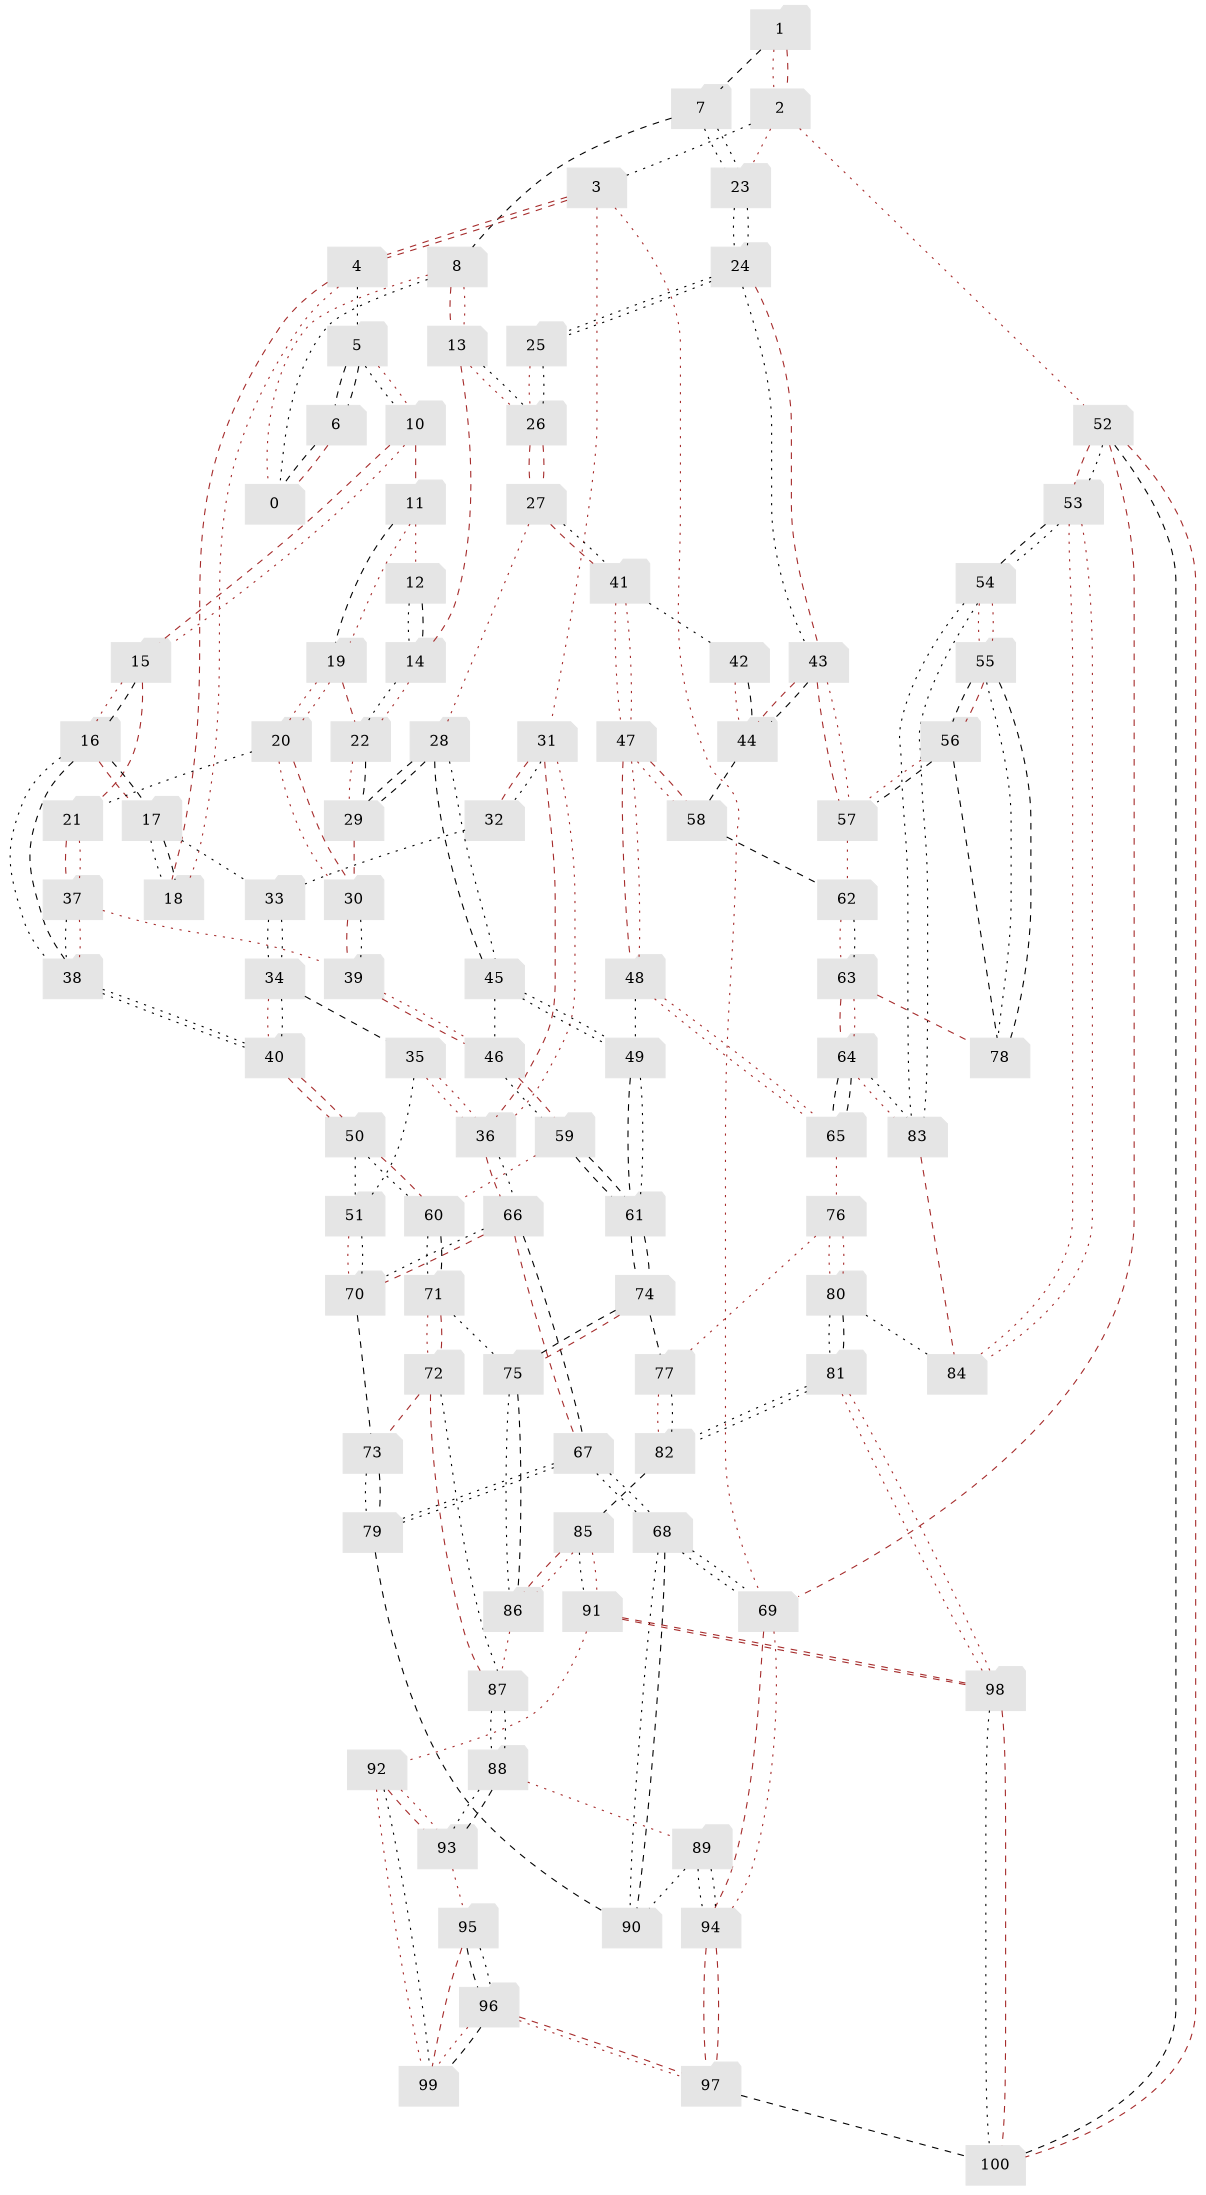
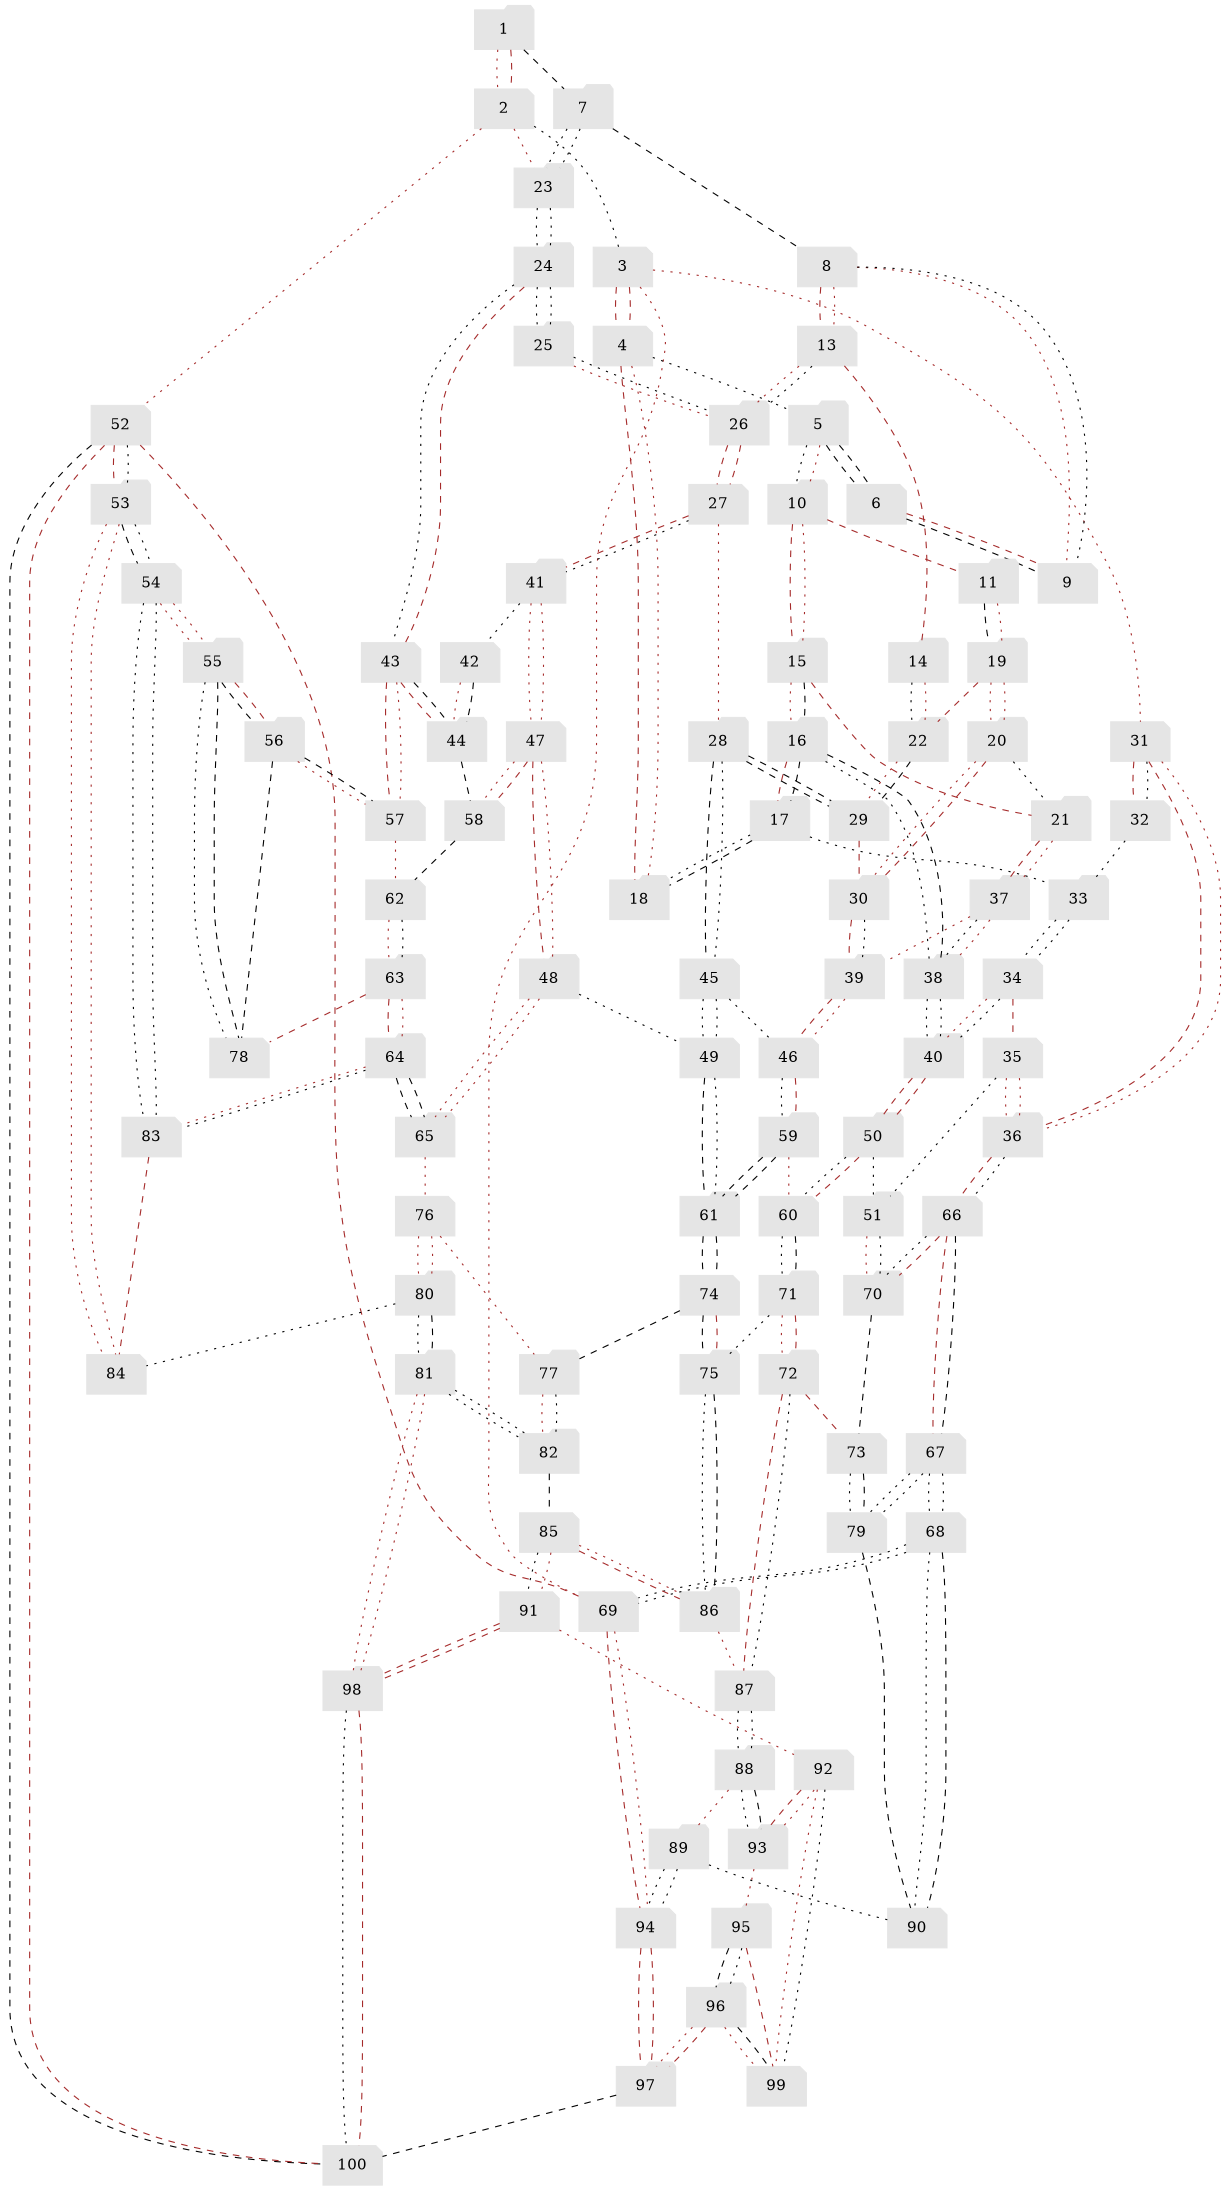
node "0": label "0" -> "9"
node "12": removed
edge "34" -- "35": color black -> brown
